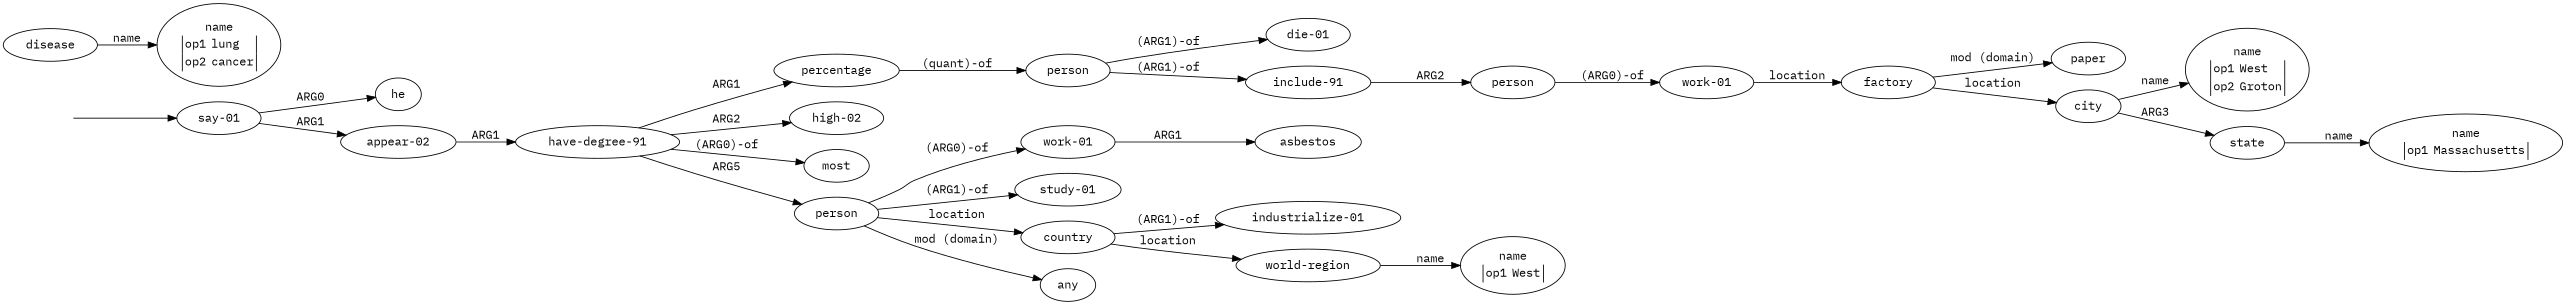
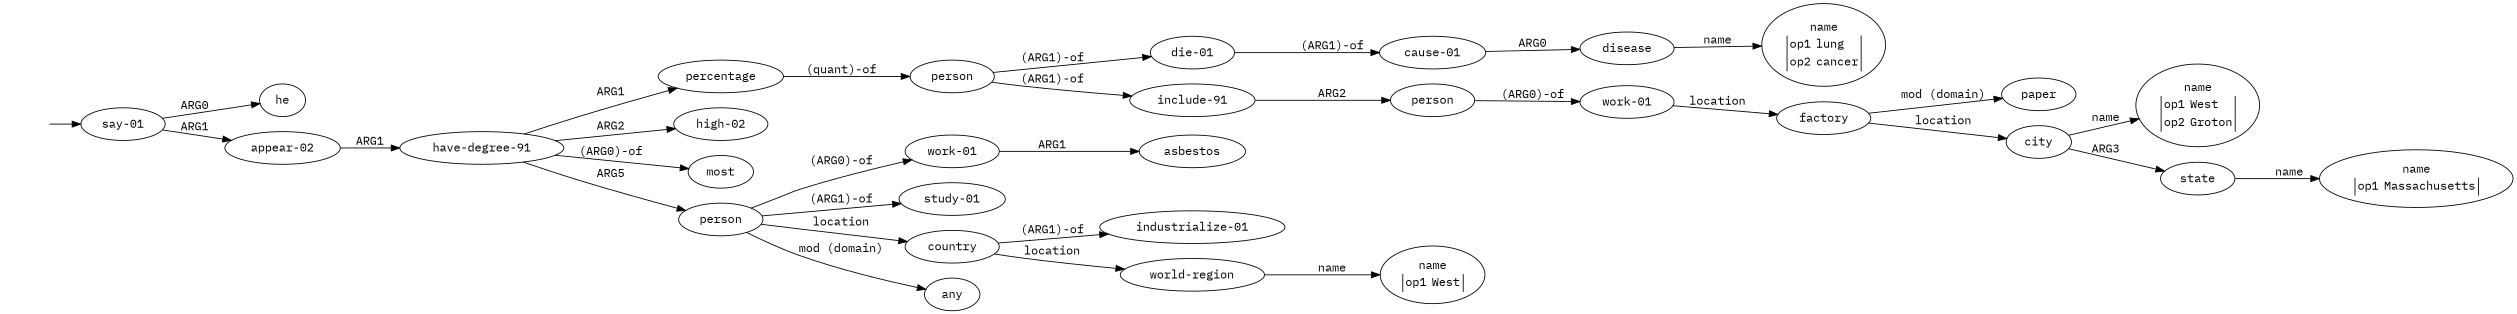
node "cause-01": added
